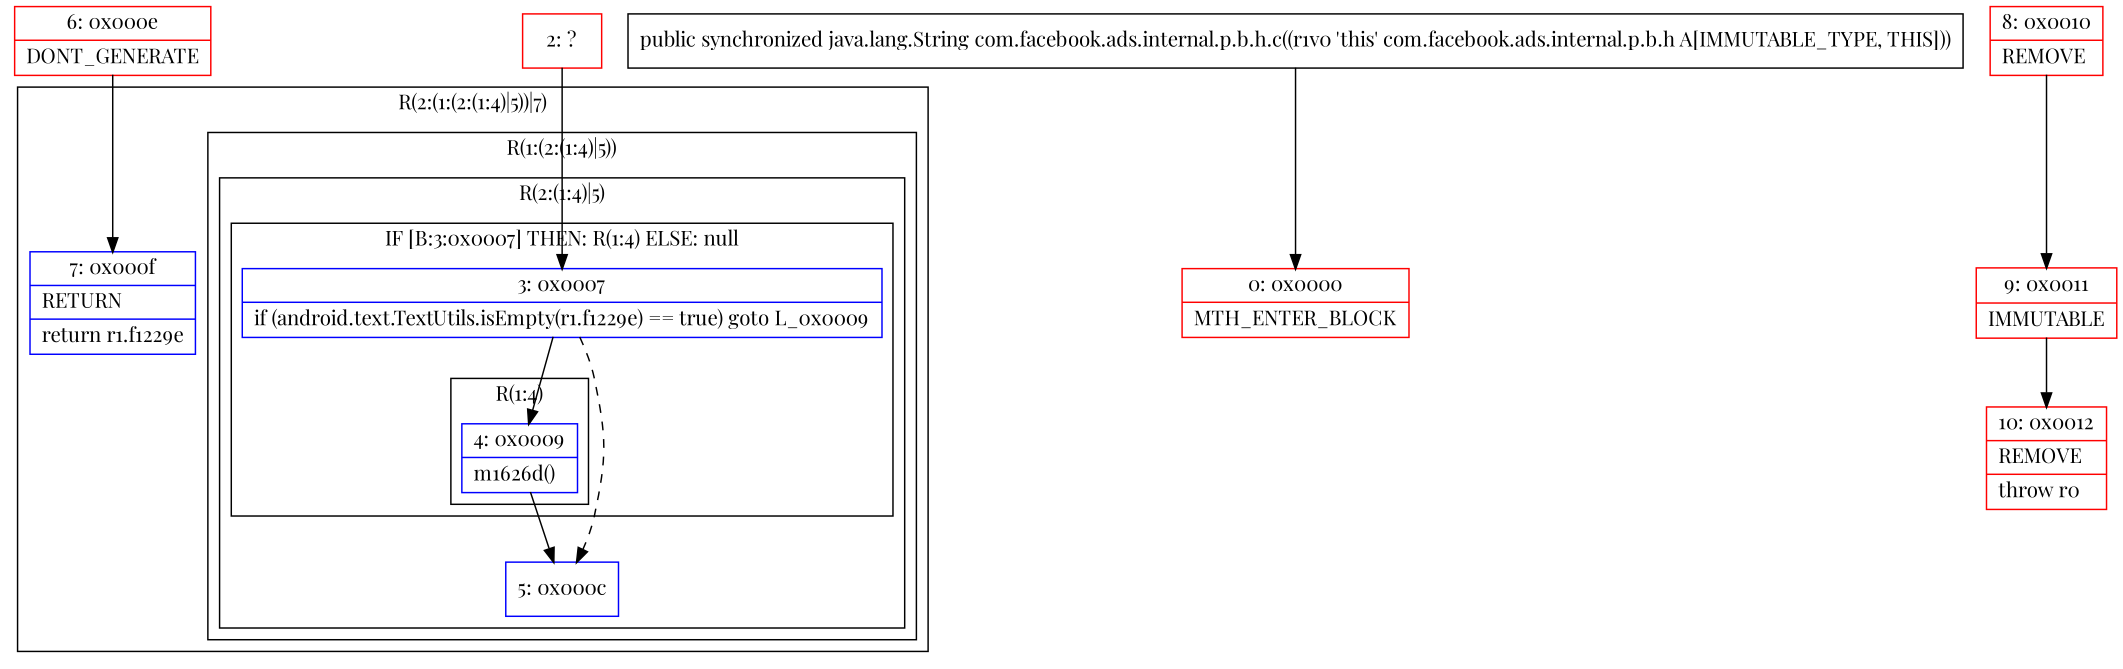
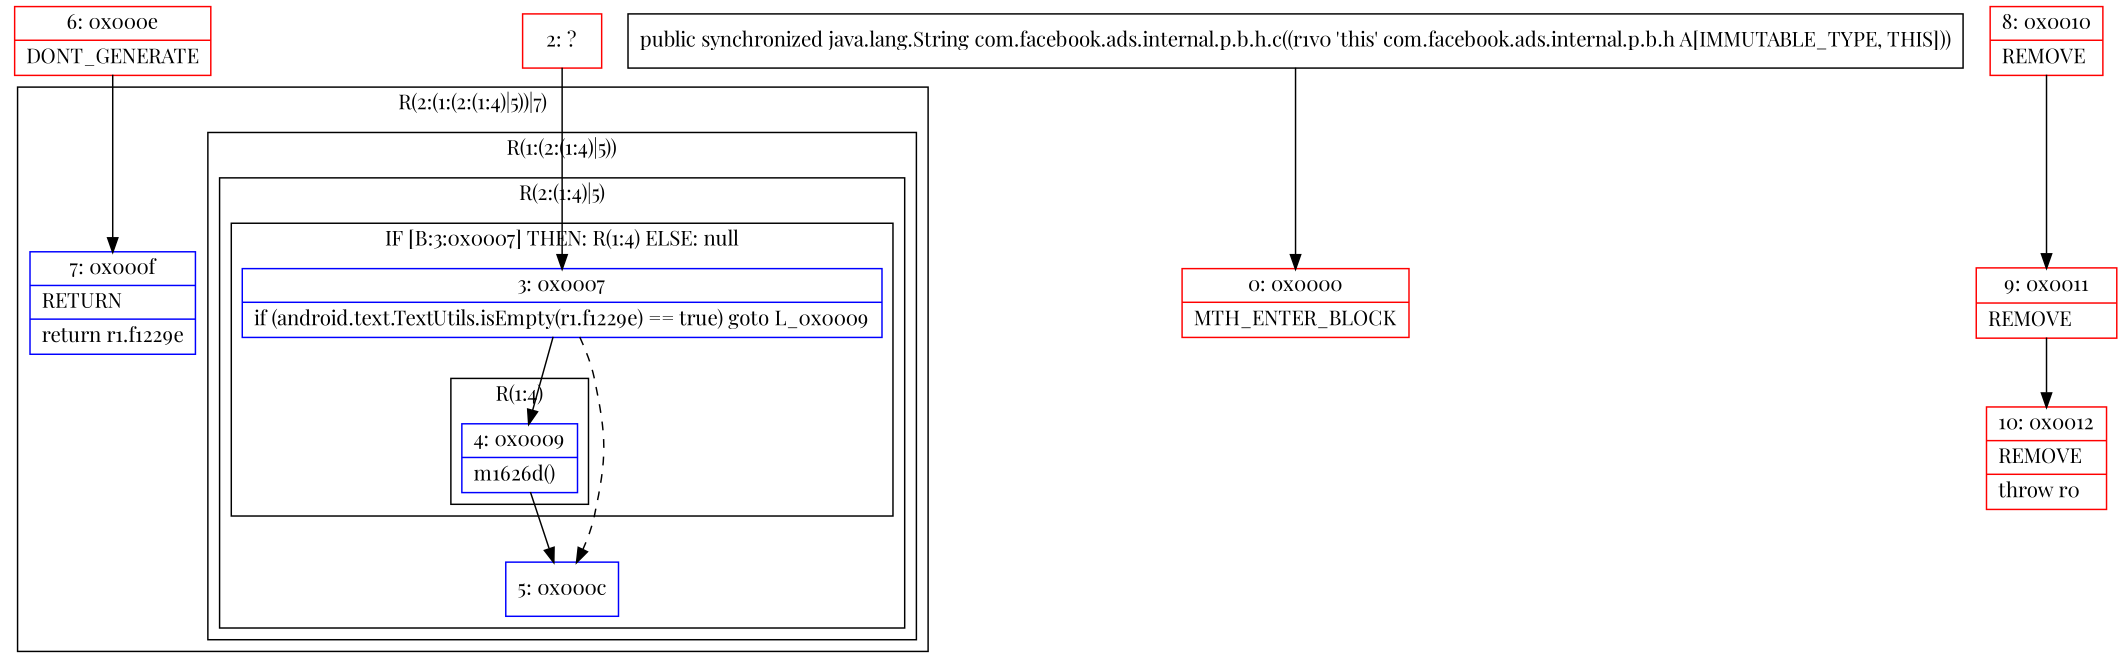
node "9: 0x0011": text "IMMUTABLE" -> "REMOVE"
